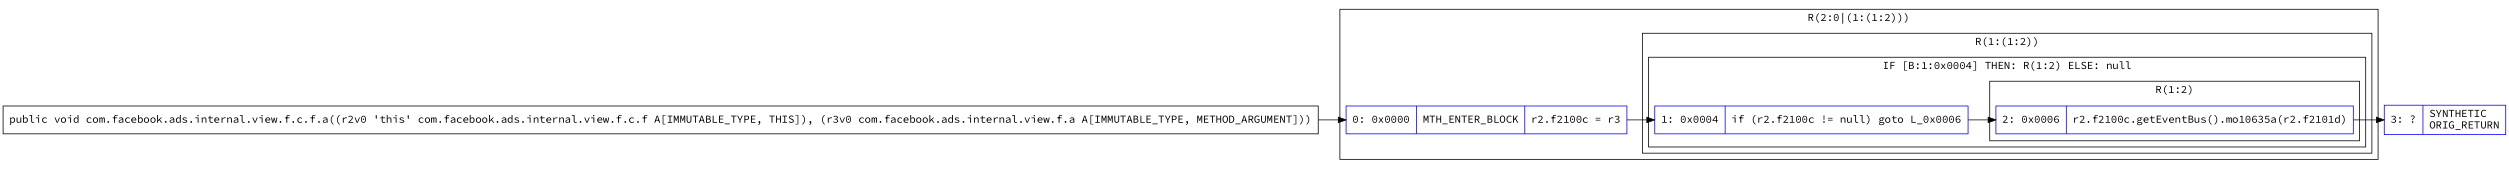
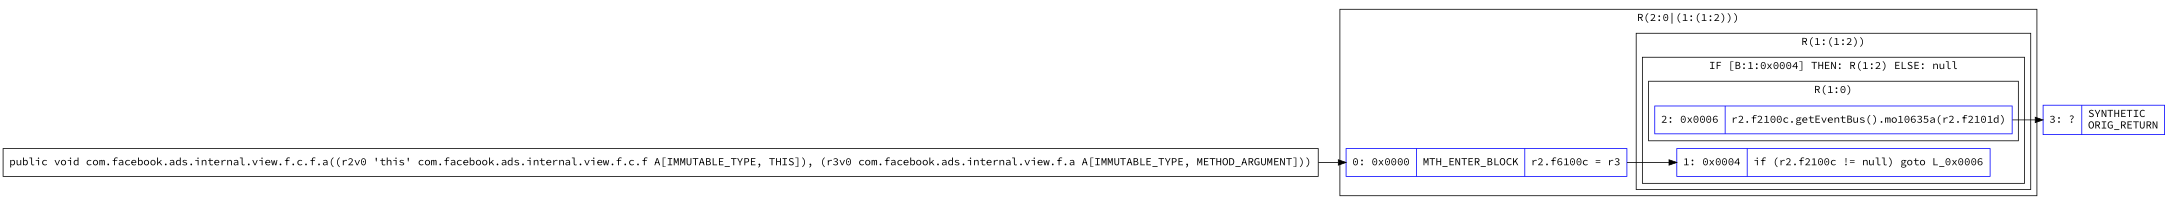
cluster "R(1:2)": label "R(1:2)" -> "R(1:0)"
node "0: 0x0000": text "r2.f2100c = r3" -> "r2.f6100c = r3"
edge "1: 0x0004" -> "2: 0x0006": removed
